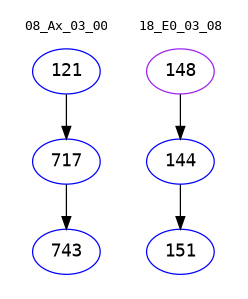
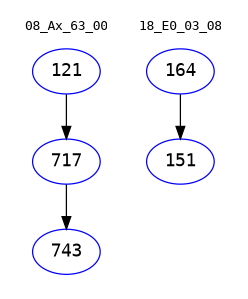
cluster "08_Ax_03_00": label "08_Ax_03_00" -> "08_Ax_63_00"
node "148": removed
node "144": label "144" -> "164"
